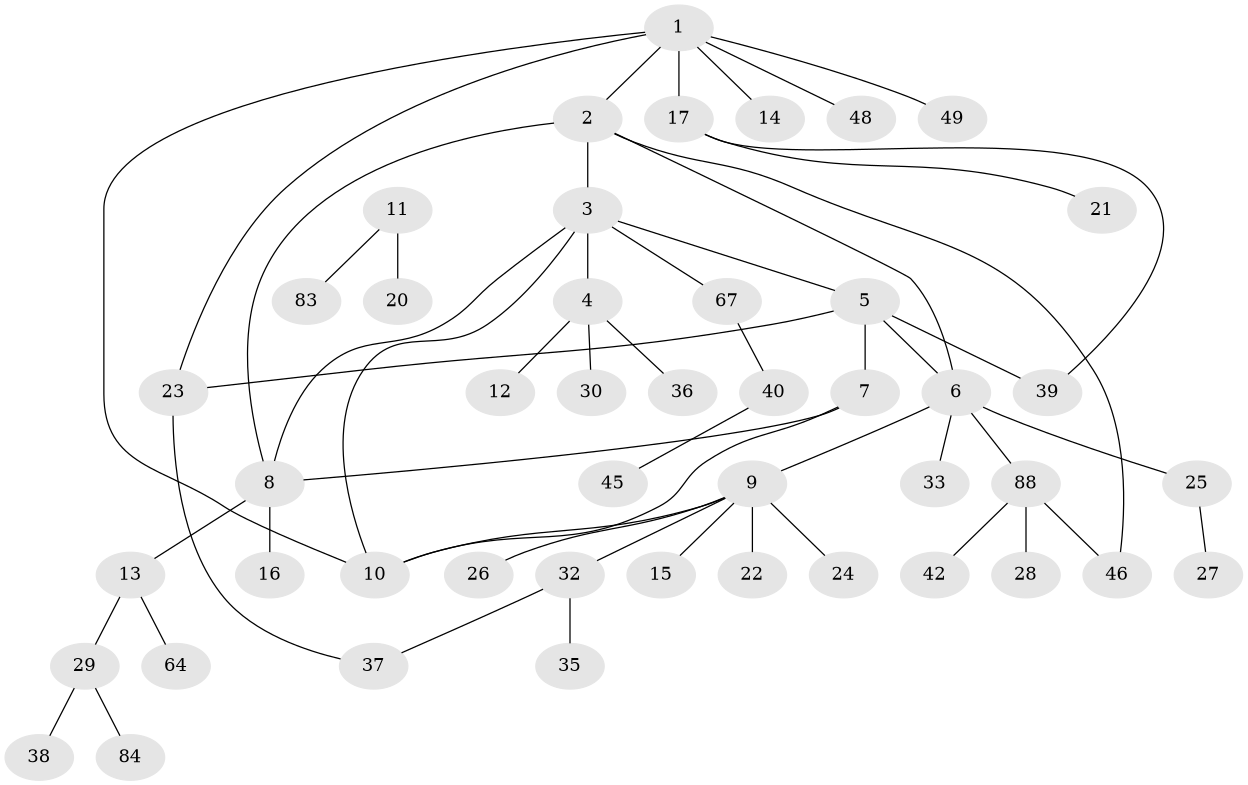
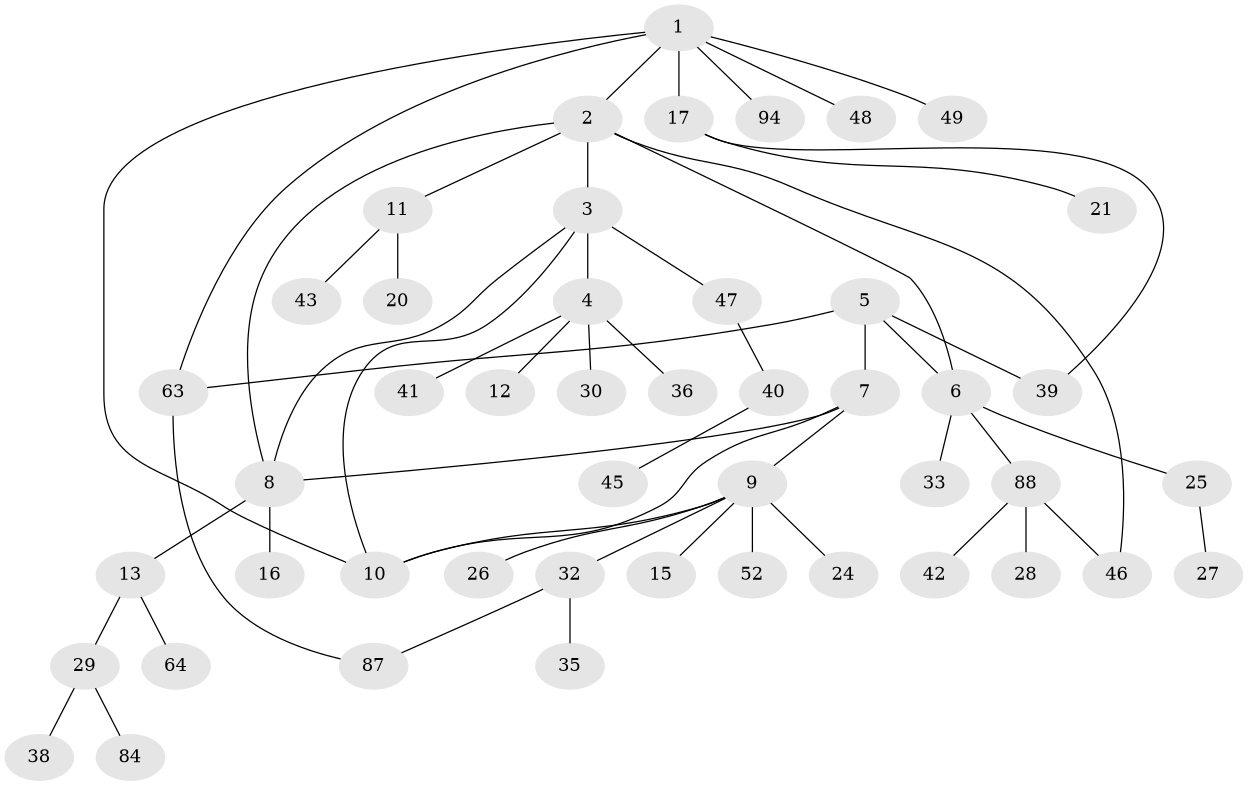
node "14": label "14" -> "94"
edge "2" -- "11": added
edge "3" -- "5": removed
node "83": label "83" -> "43"
node "67": label "67" -> "47"
node "23": label "23" -> "63"
node "41": added
edge "6" -- "9": now "7" -- "9"
node "22": label "22" -> "52"
node "37": label "37" -> "87"
